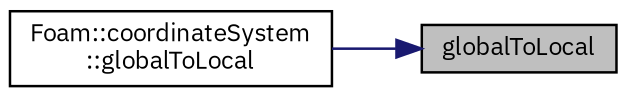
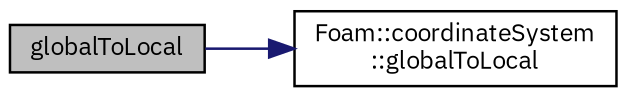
edge "Foam::coordinateSystem ::globalToLocal" -> "globalToLocal": reversed
